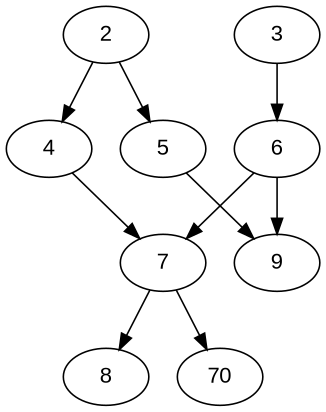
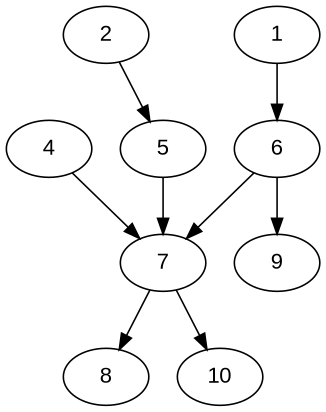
node "3": label "3" -> "1"
edge "2" -> "4": removed
edge "5" -> "9": now "5" -> "7"
node "70": label "70" -> "10"
